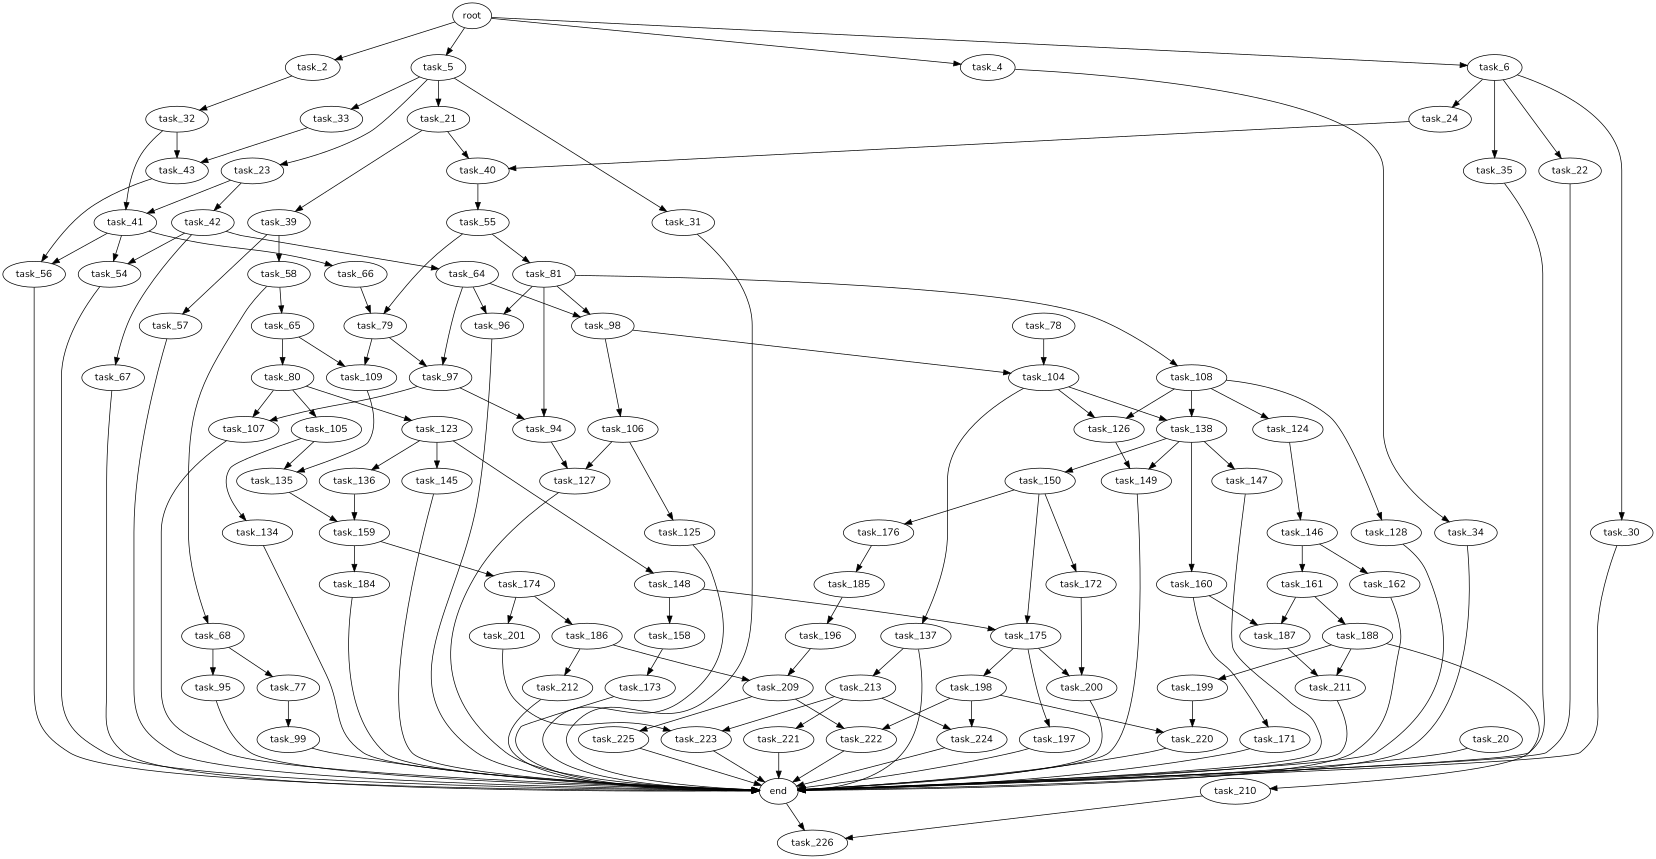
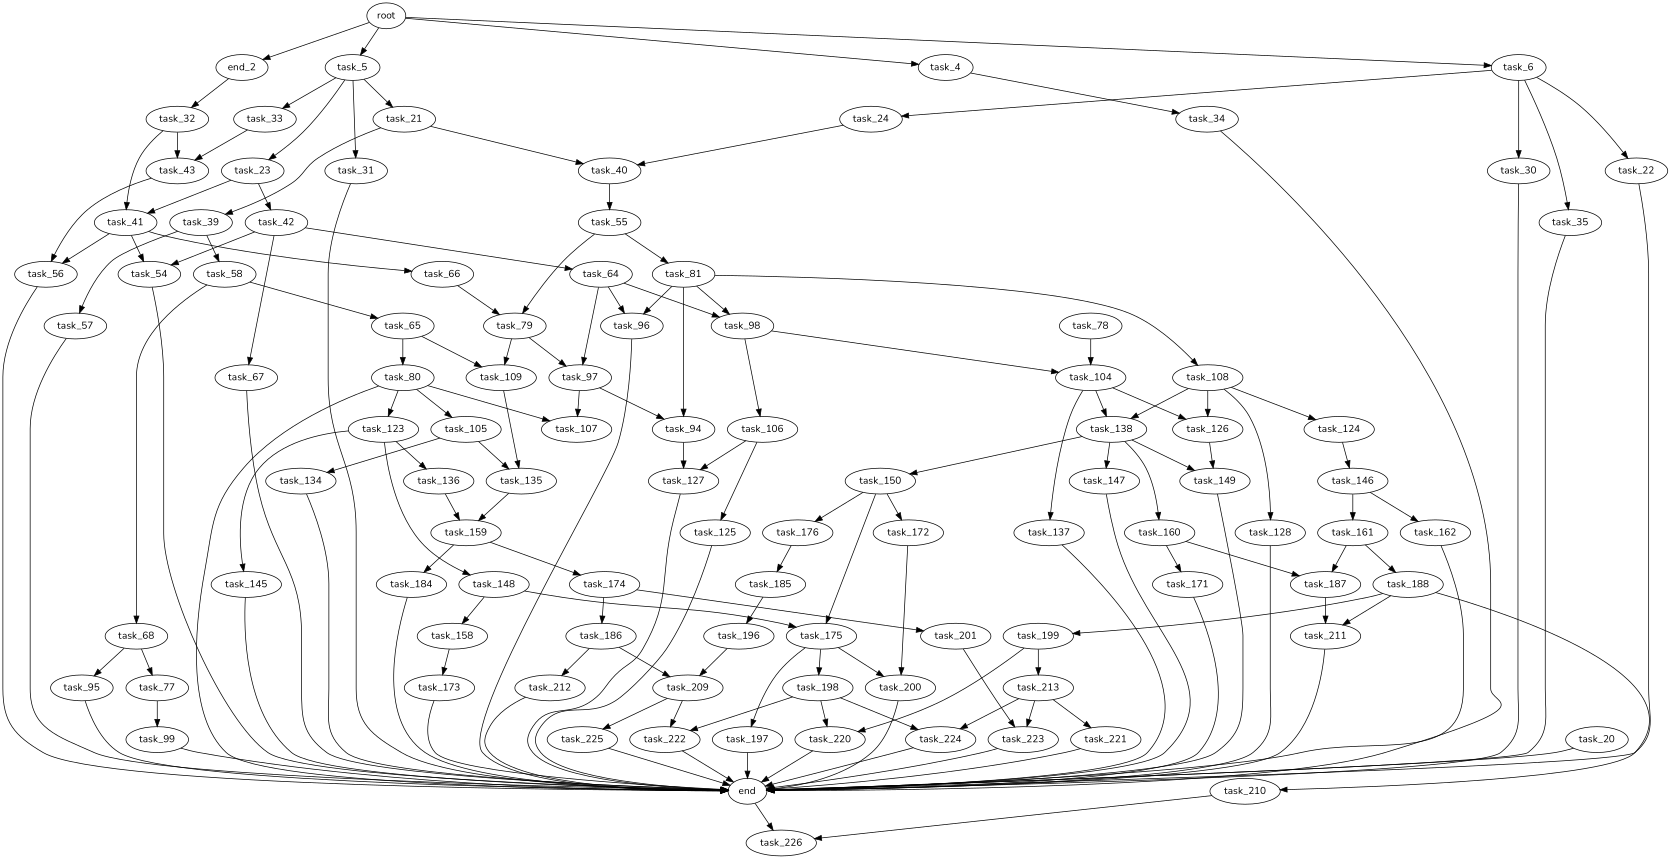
node "task_2": label "task_2" -> "end_2"
edge "task_137" -> "task_213": now "task_199" -> "task_213"
edge "task_107" -> "end": now "task_80" -> "end"
